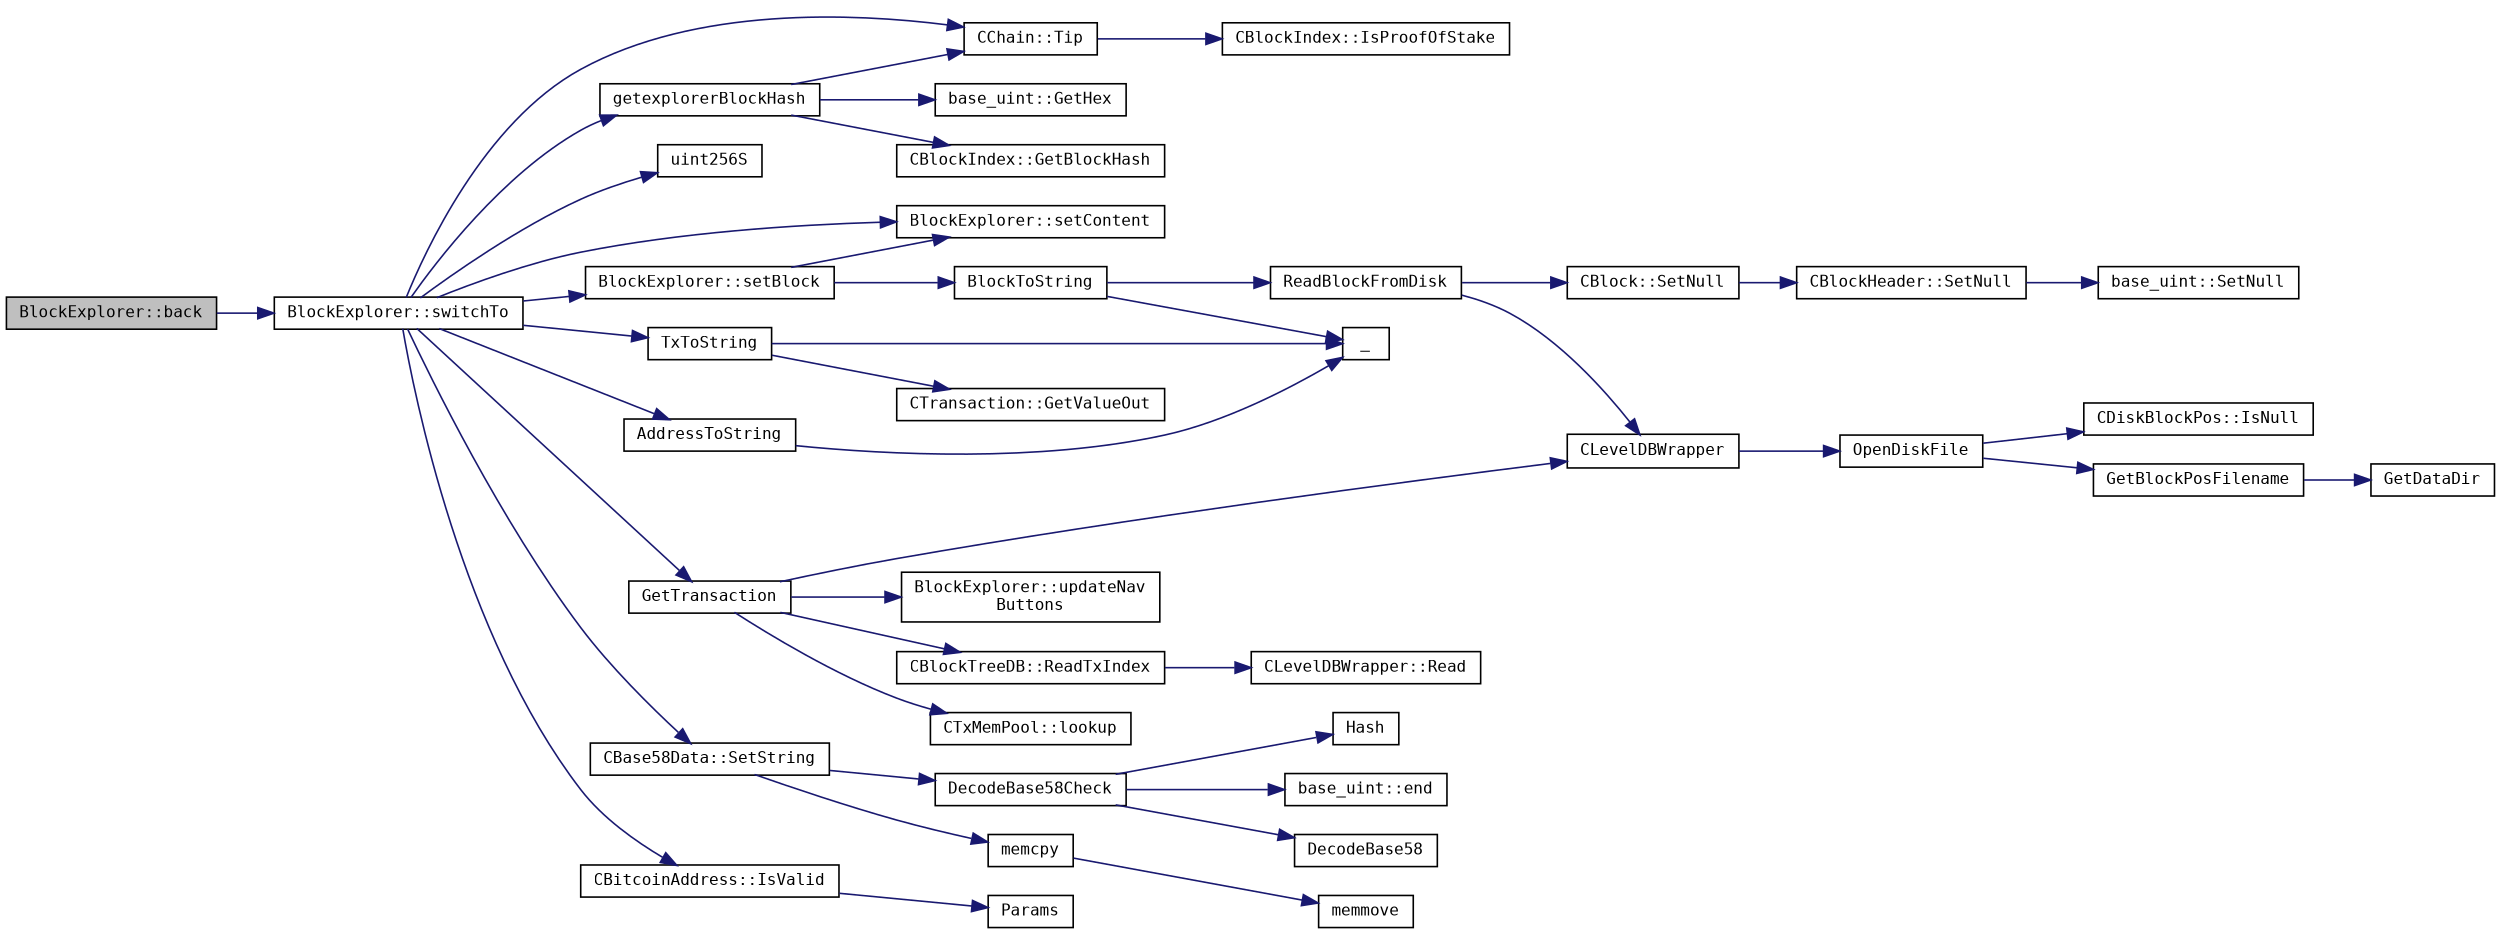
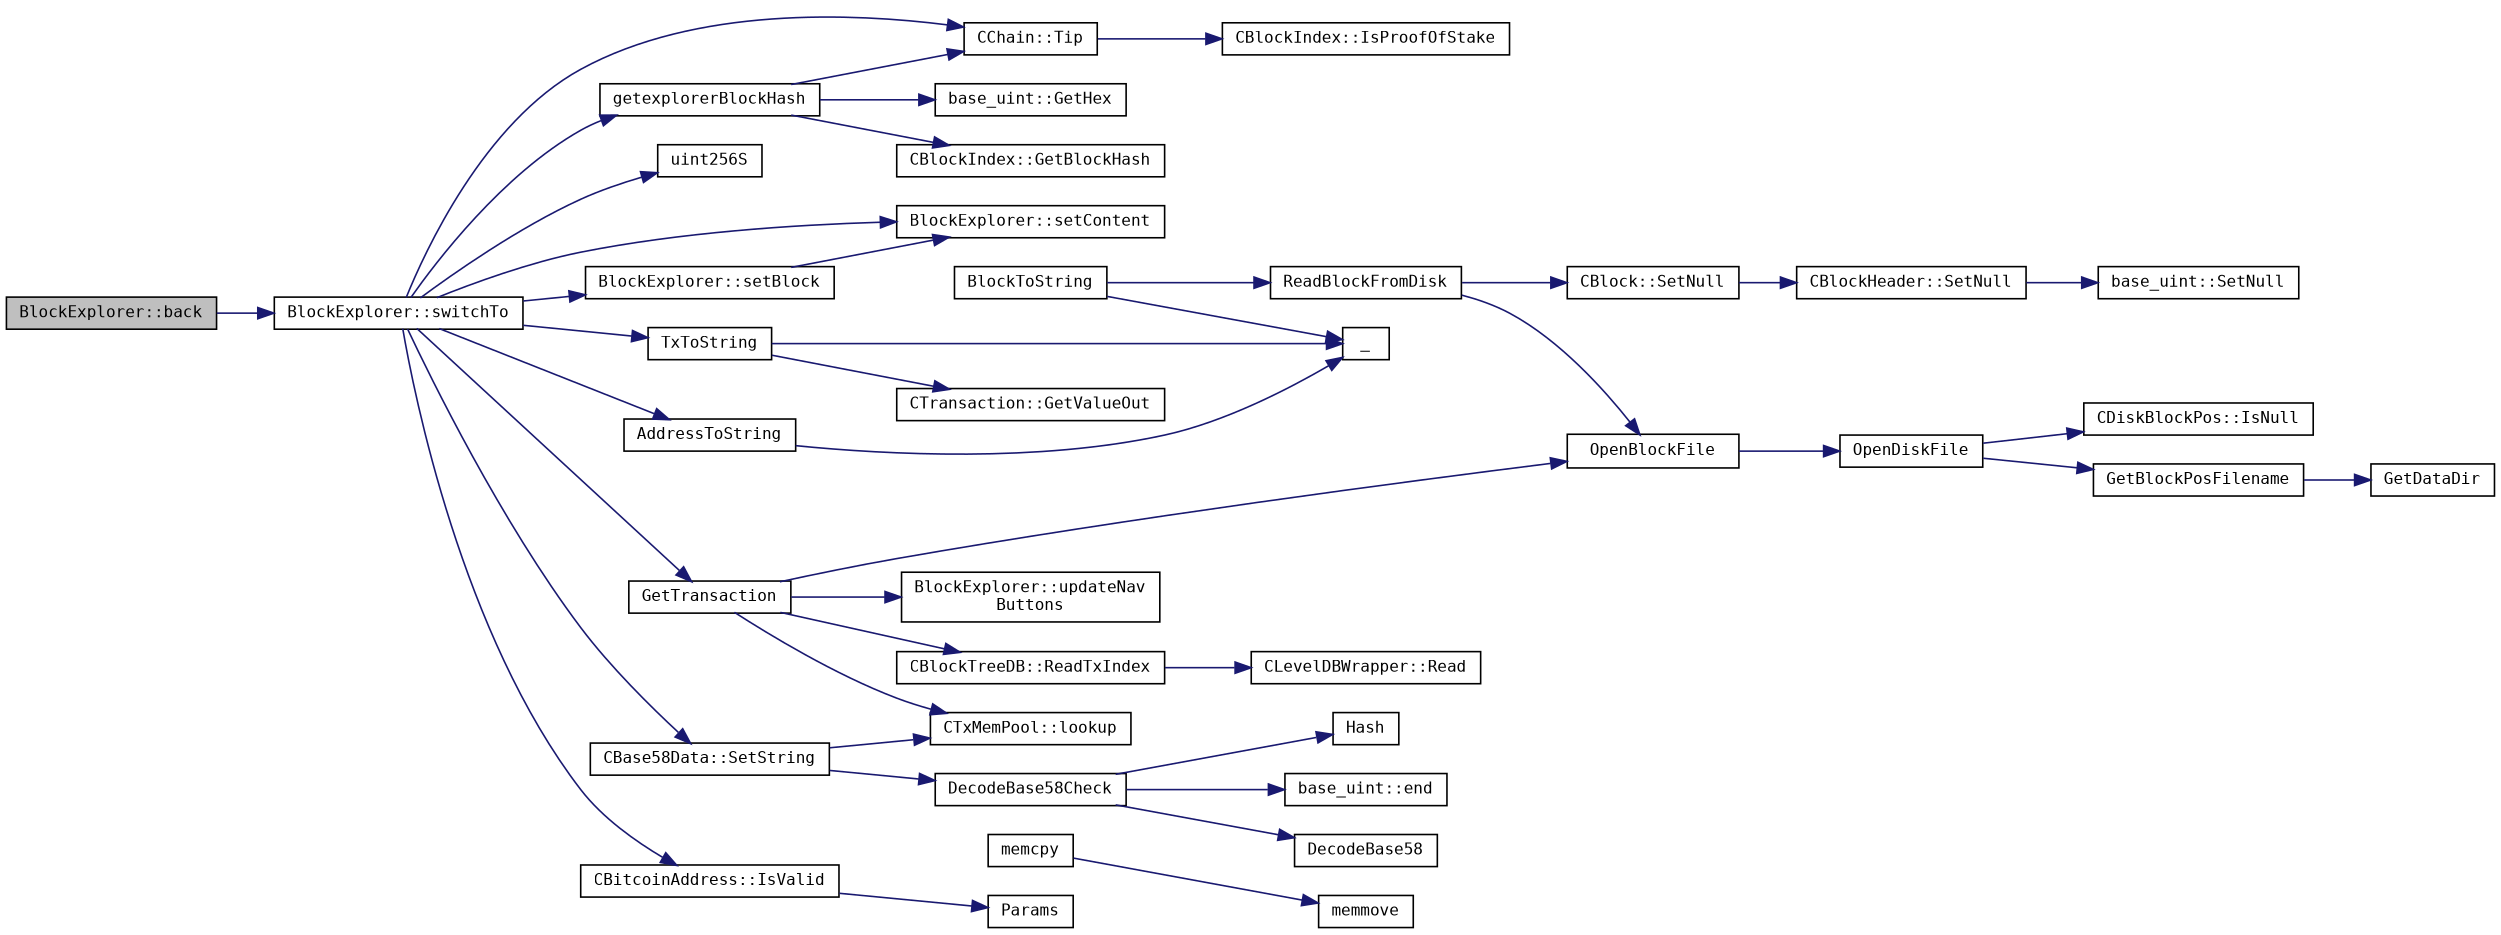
edge "BlockExplorer::setBlock" -> "BlockToString": removed
node "CLevelDBWrapper": label "CLevelDBWrapper" -> "OpenBlockFile"
edge "CBase58Data::SetString" -> "memcpy": now "CBase58Data::SetString" -> "CTxMemPool::lookup"
